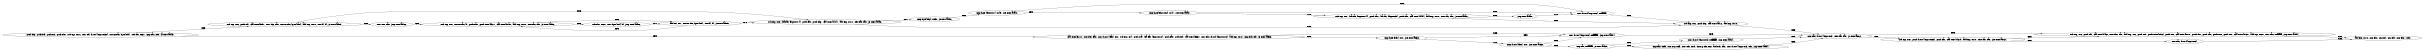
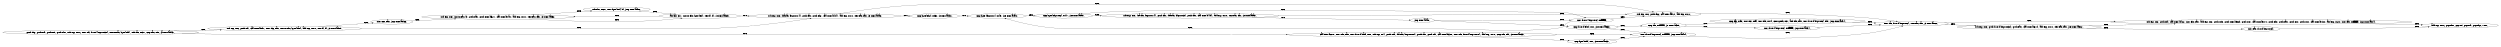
edge "'cmp byte [ebp+0x1], 0x49', 'jne 0x804ada0'," -> "'mov dword [esp+0xc], 0xffffffff',": reversed
edge "'cmp byte [edx], 0x0', 'jne 0x804ae33'," -> "'cmp dword [ebx], 0x0', 'jne 0x804ae33',": now "'jmp 0x804ada0'," -> "'cmp dword [ebx], 0x0', 'jne 0x804ae33',"
node "'cmp eax, 0xffffffff', 'je 0x804ad39',": label "'cmp eax, 0xffffffff', 'je 0x804ad39'," -> "'cmp eax, 0xffffffff', 'je 0x807ad39',"
